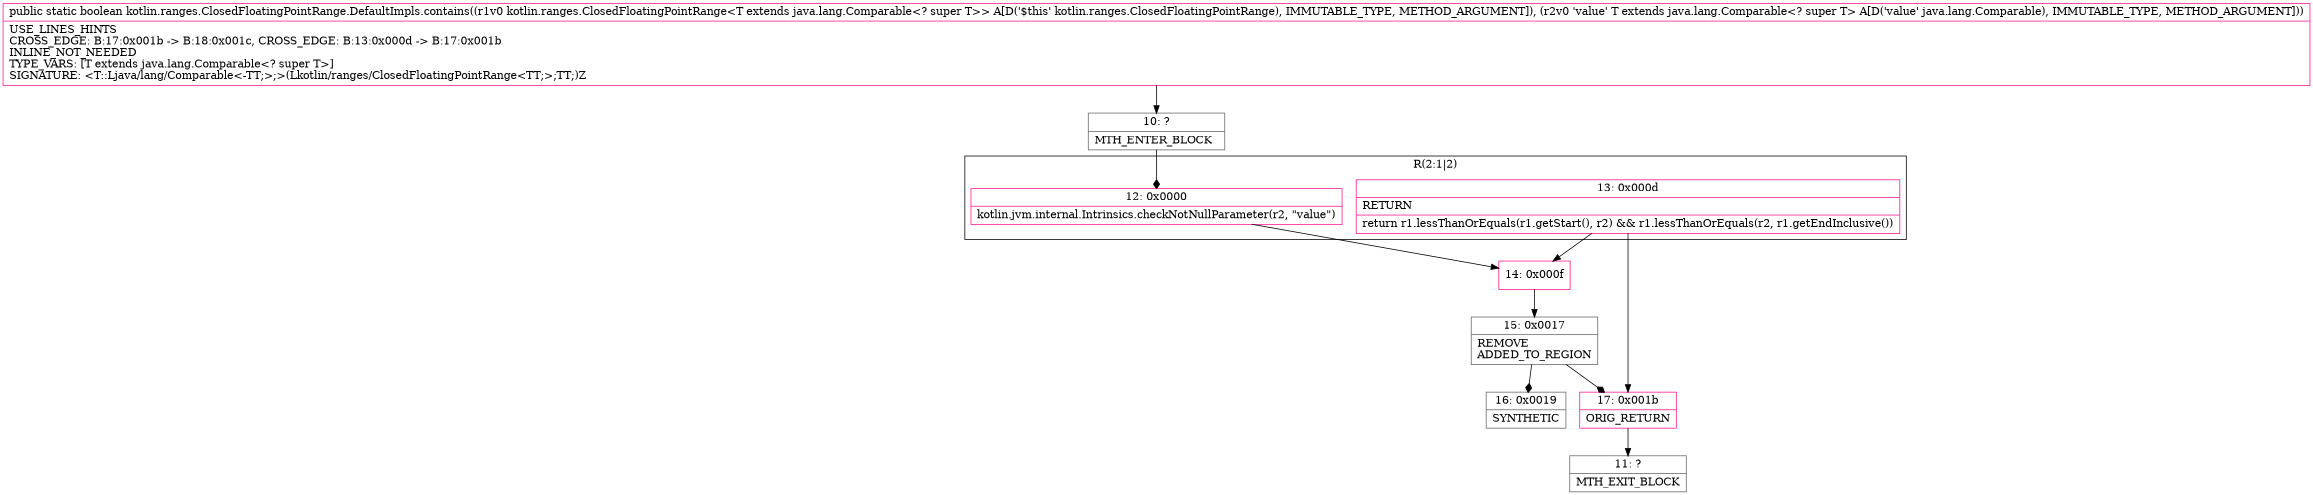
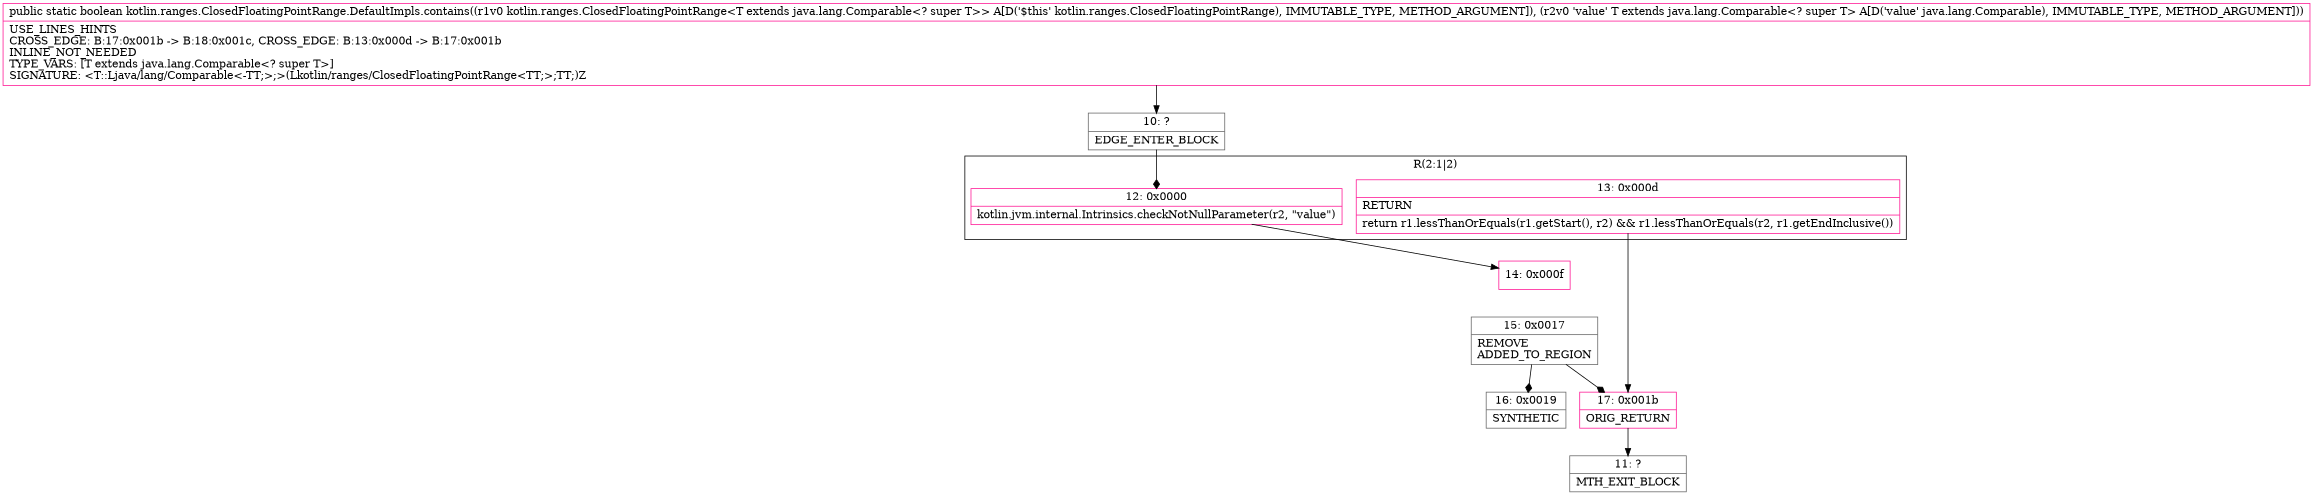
node "10: ?": text "MTH_ENTER_BLOCK" -> "EDGE_ENTER_BLOCK"
edge "13: 0x000d" -> "14: 0x000f": removed
edge "14: 0x000f" -> "15: 0x0017": removed
